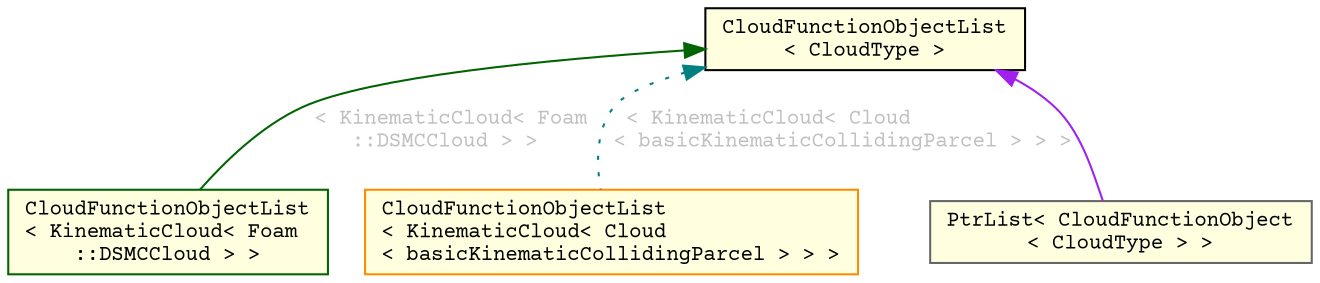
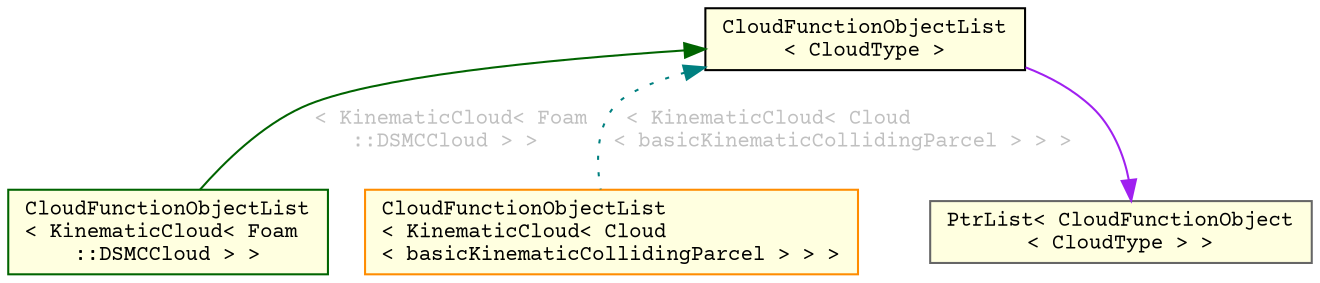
edge "PtrList< CloudFunctionObject < CloudType > >" -> "CloudFunctionObjectList < CloudType >": reversed
